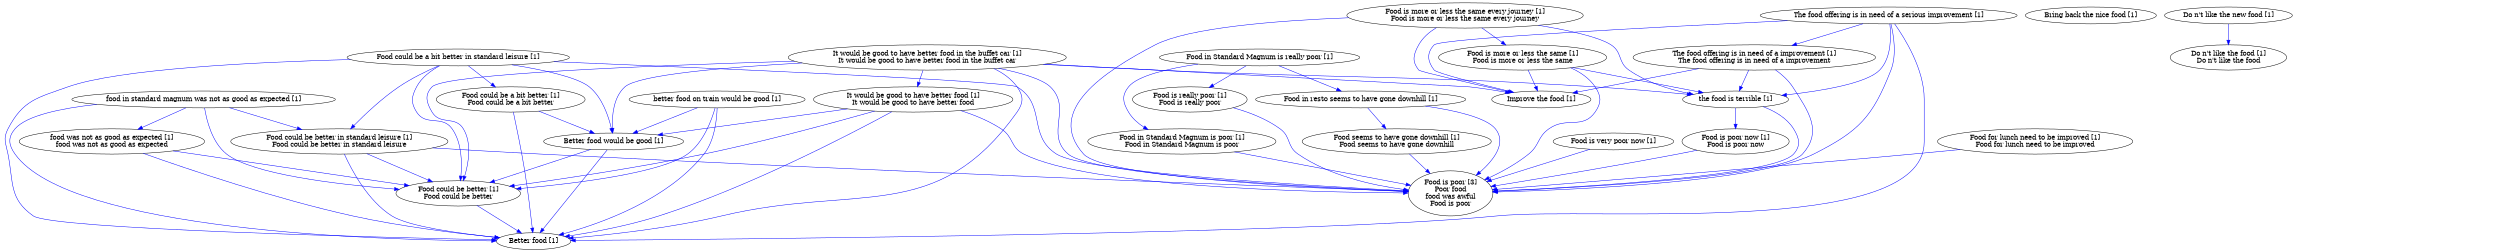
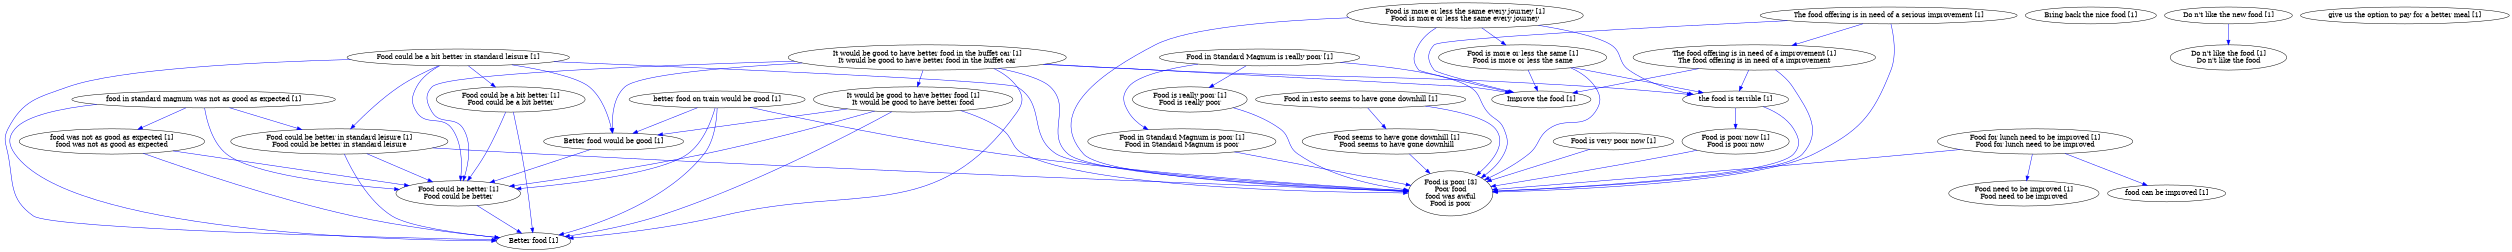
node "give us the option to pay for a better meal [1]": added
edge "The food offering is in need of a serious improvement [1]" -> "the food is terrible [1]": removed
edge "Food in Standard Magnum is really poor [1]" -> "Food in resto seems to have gone downhill [1]": now "Food in Standard Magnum is really poor [1]" -> "Food is poor [3] Poor food food was awful Food is poor"
edge "Food could be a bit better [1] Food could be a bit better" -> "Better food would be good [1]": now "Food could be a bit better [1] Food could be a bit better" -> "Food could be better [1] Food could be better"
edge "better food on train would be good [1]" -> "Food is poor [3] Poor food food was awful Food is poor": added
edge "Better food would be good [1]" -> "Better food [1]": removed
node "Food need to be improved [1] Food need to be improved": added
node "food can be improved [1]": added
edge "The food offering is in need of a serious improvement [1]" -> "Better food [1]": removed
